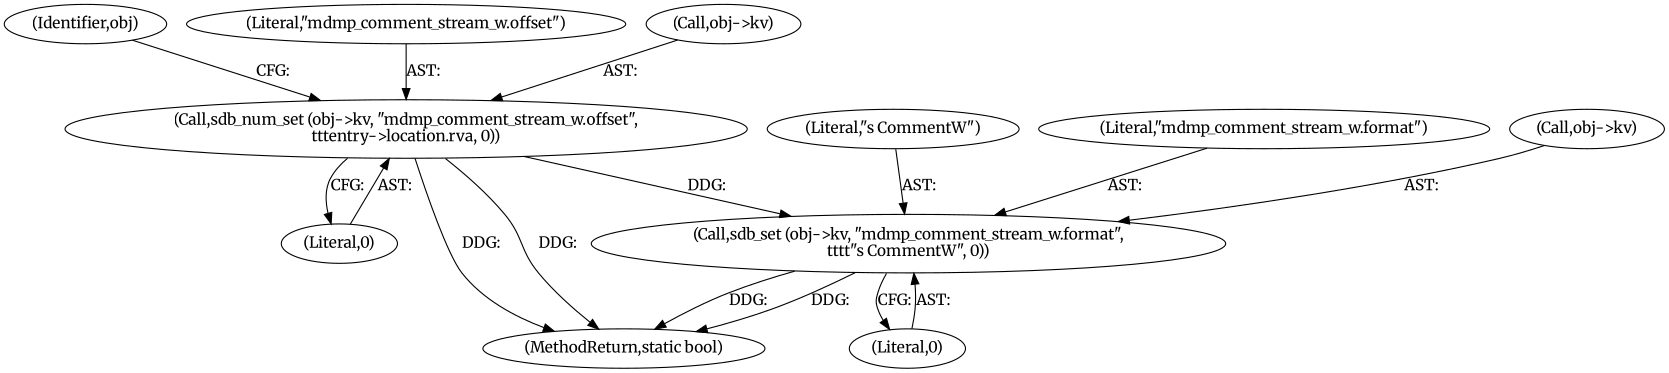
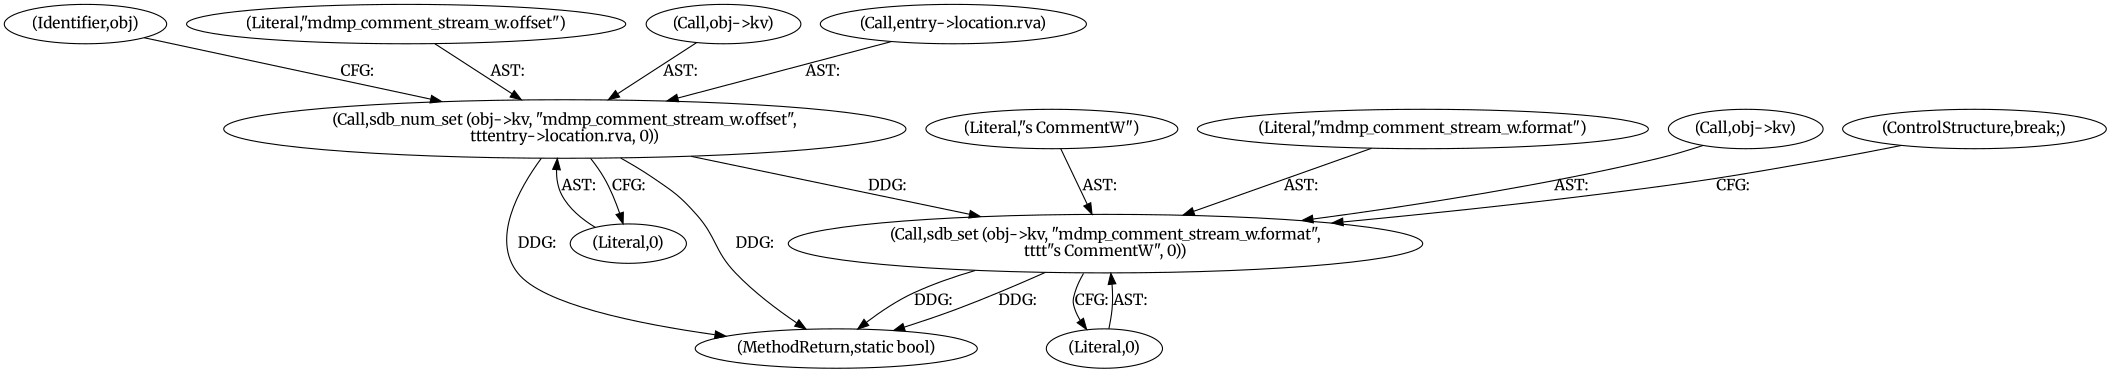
node "(Call,entry->location.rva)": added
node "(ControlStructure,break;)": added
